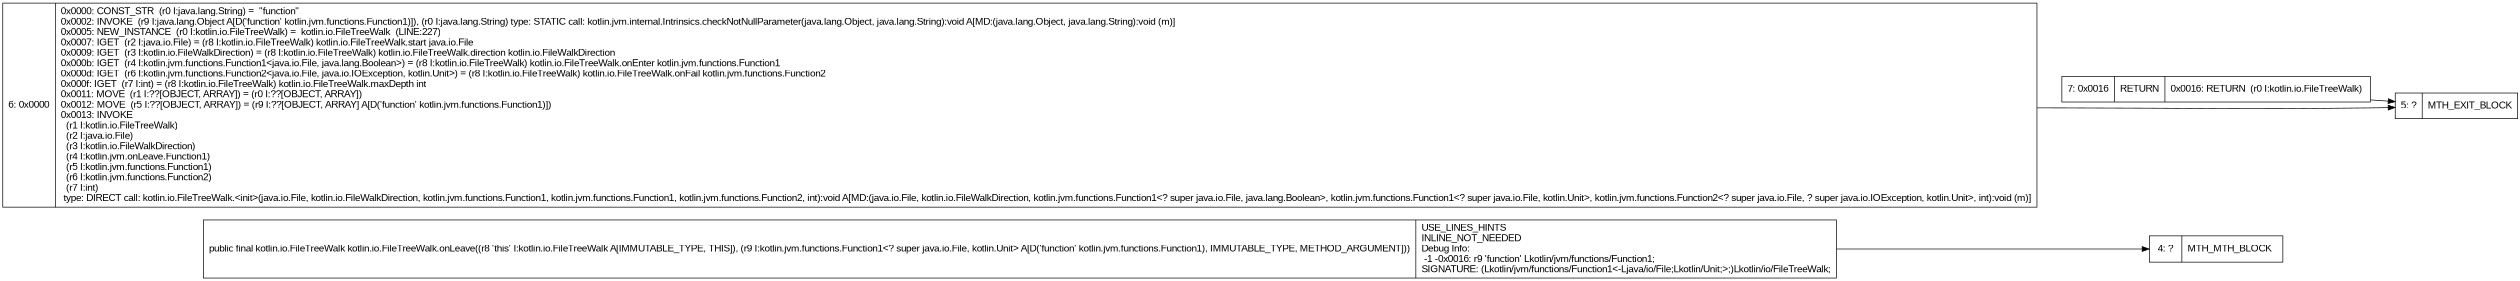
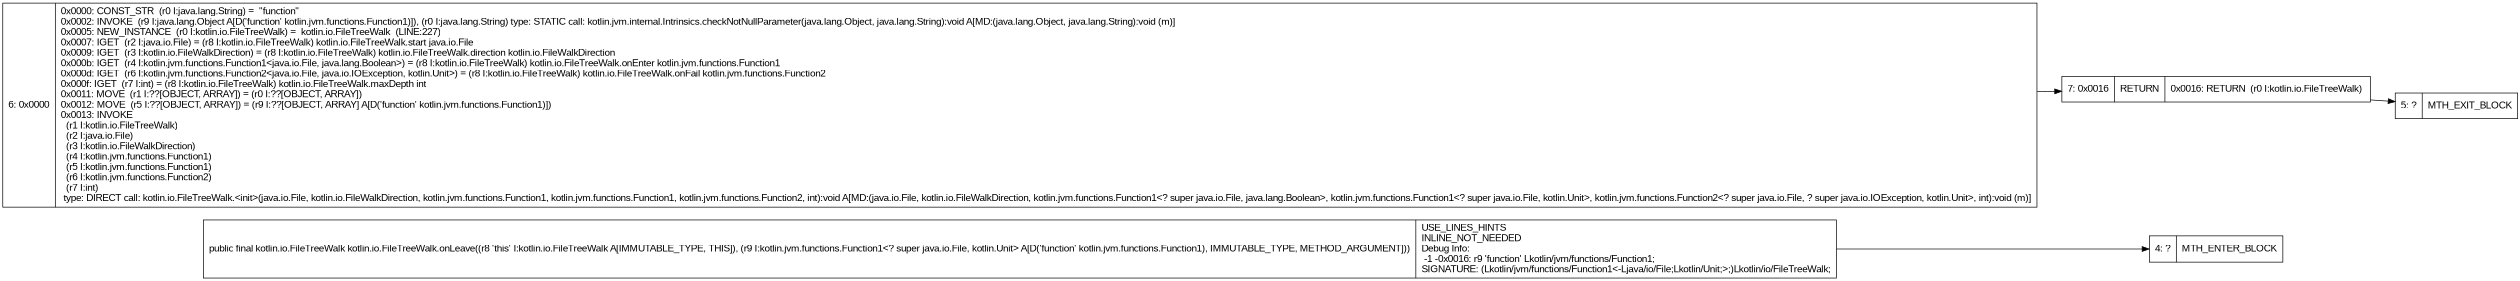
edge "6: 0x0000" -> "5: ?": now "6: 0x0000" -> "7: 0x0016"
node "6: 0x0000": text "(r4 I:kotlin.jvm.onLeave.Function1)" -> "(r4 I:kotlin.jvm.functions.Function1)"
node "4: ?": text "MTH_MTH_BLOCK" -> "MTH_ENTER_BLOCK"
